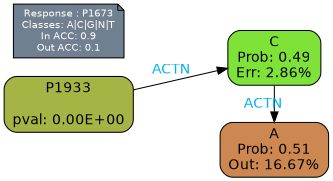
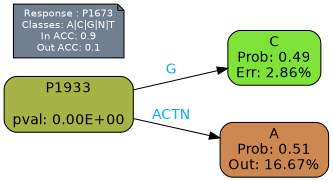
edge "P1933 pval: 0.00E+00" -> "C Prob: 0.49 Err: 2.86%": label "ACTN" -> "G"
edge "C Prob: 0.49 Err: 2.86%" -> "A Prob: 0.51 Out: 16.67%": now "P1933 pval: 0.00E+00" -> "A Prob: 0.51 Out: 16.67%"
